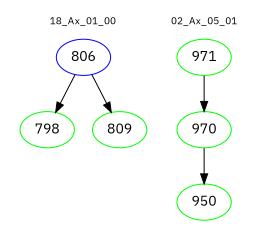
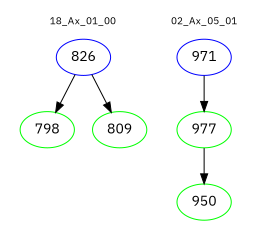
node "806": label "806" -> "826"
node "971": color green -> blue
node "970": label "970" -> "977"
